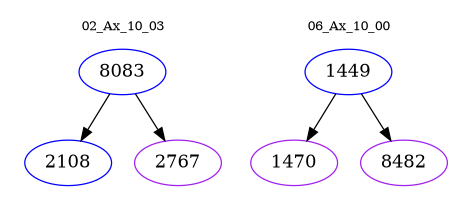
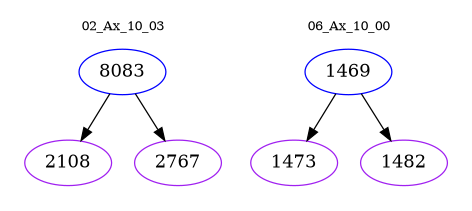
node "1449": label "1449" -> "1469"
node "2108": color blue -> purple
node "1470": label "1470" -> "1473"
node "8482": label "8482" -> "1482"
